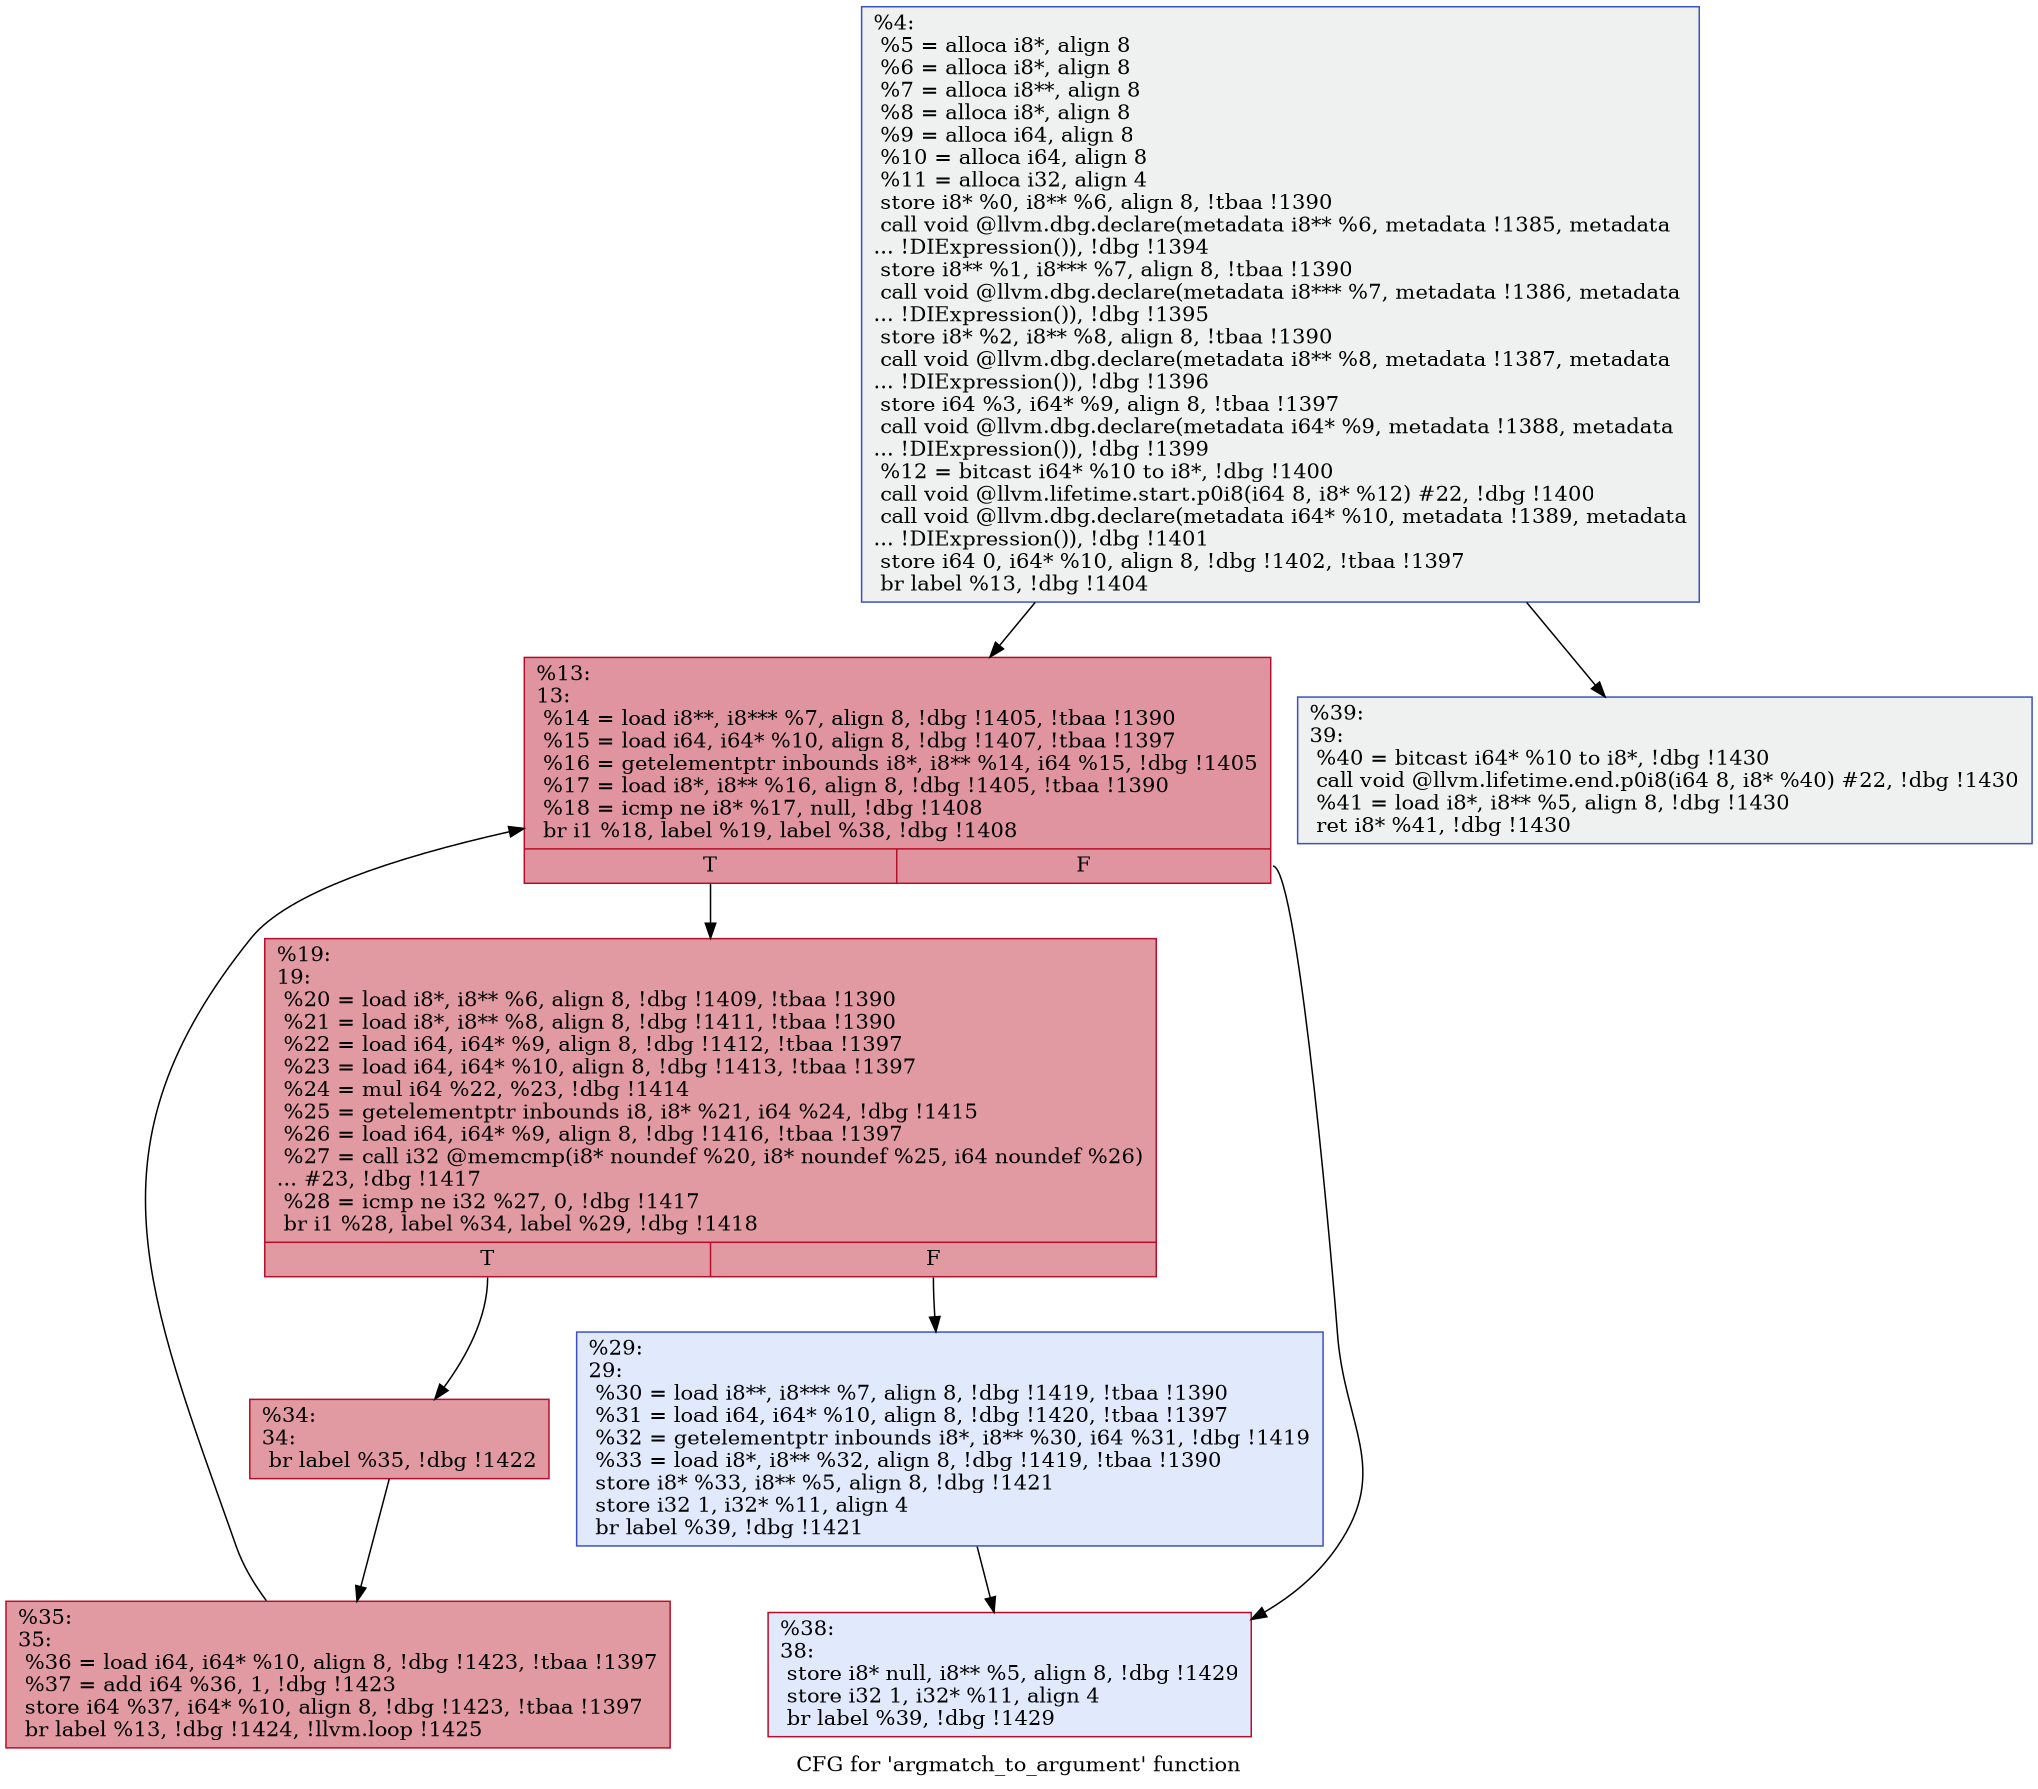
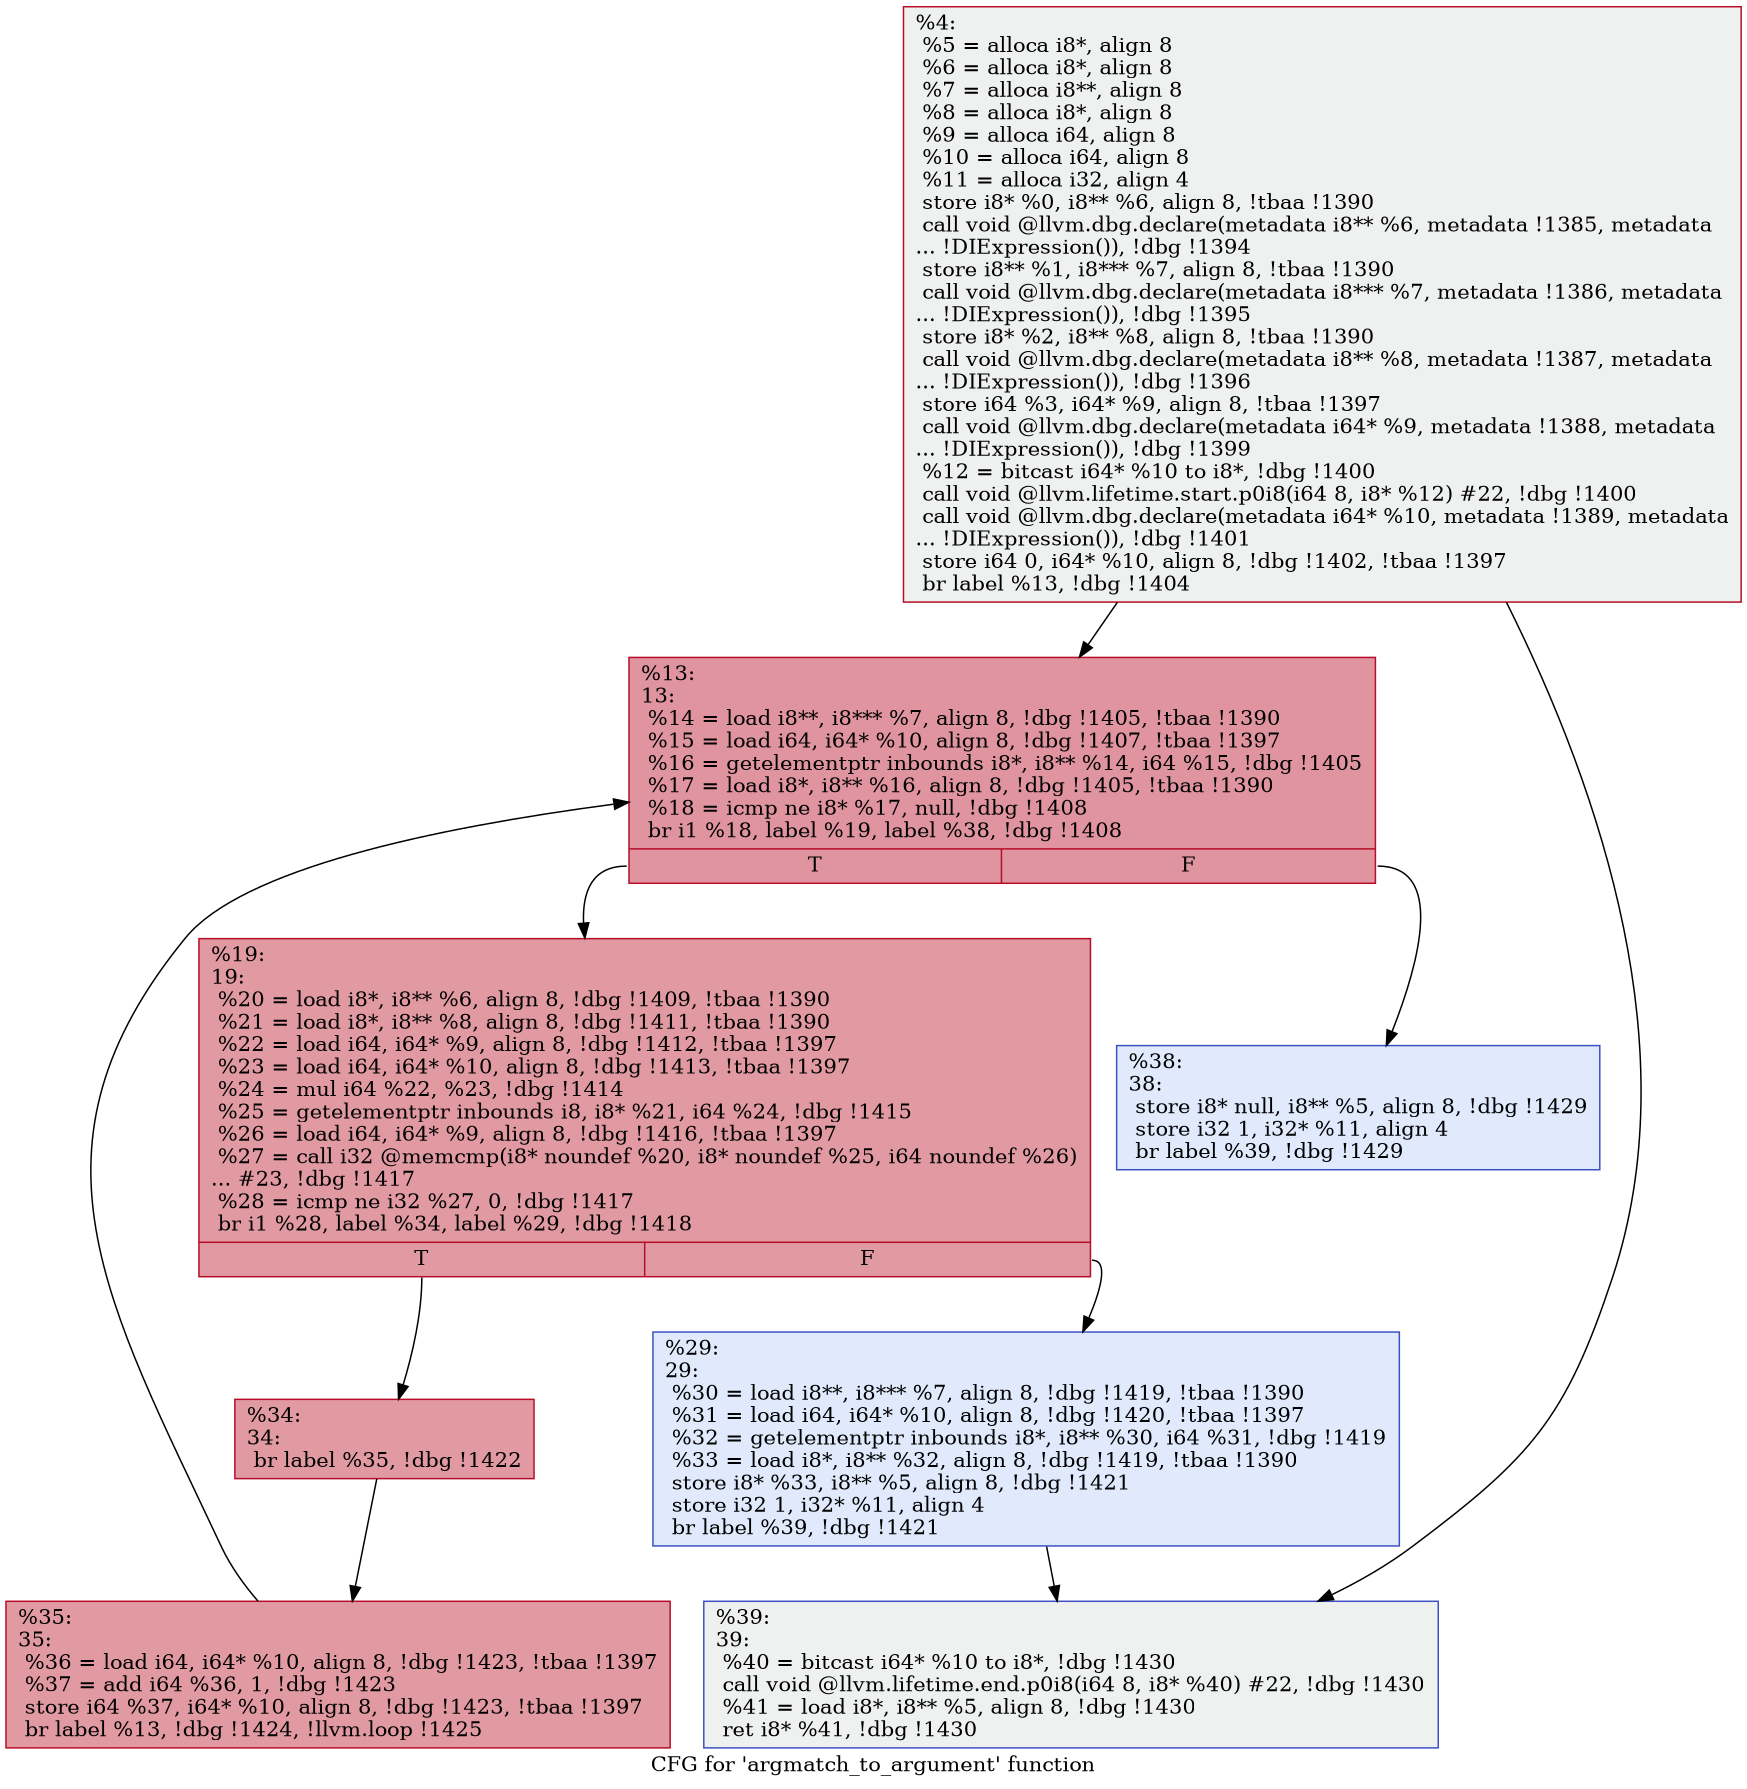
node "%4:": color #3d50c3ff -> #b70d28ff
edge "%29:" -> "%38:": now "%29:" -> "%39:"
node "%38:": color #b70d28ff -> #3d50c3ff
